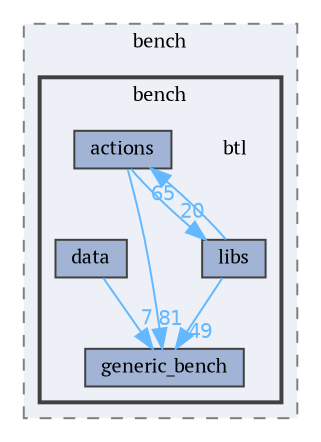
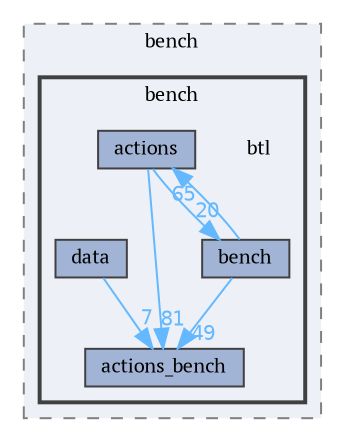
node "libs": label "libs" -> "bench"
node "generic_bench": label "generic_bench" -> "actions_bench"
